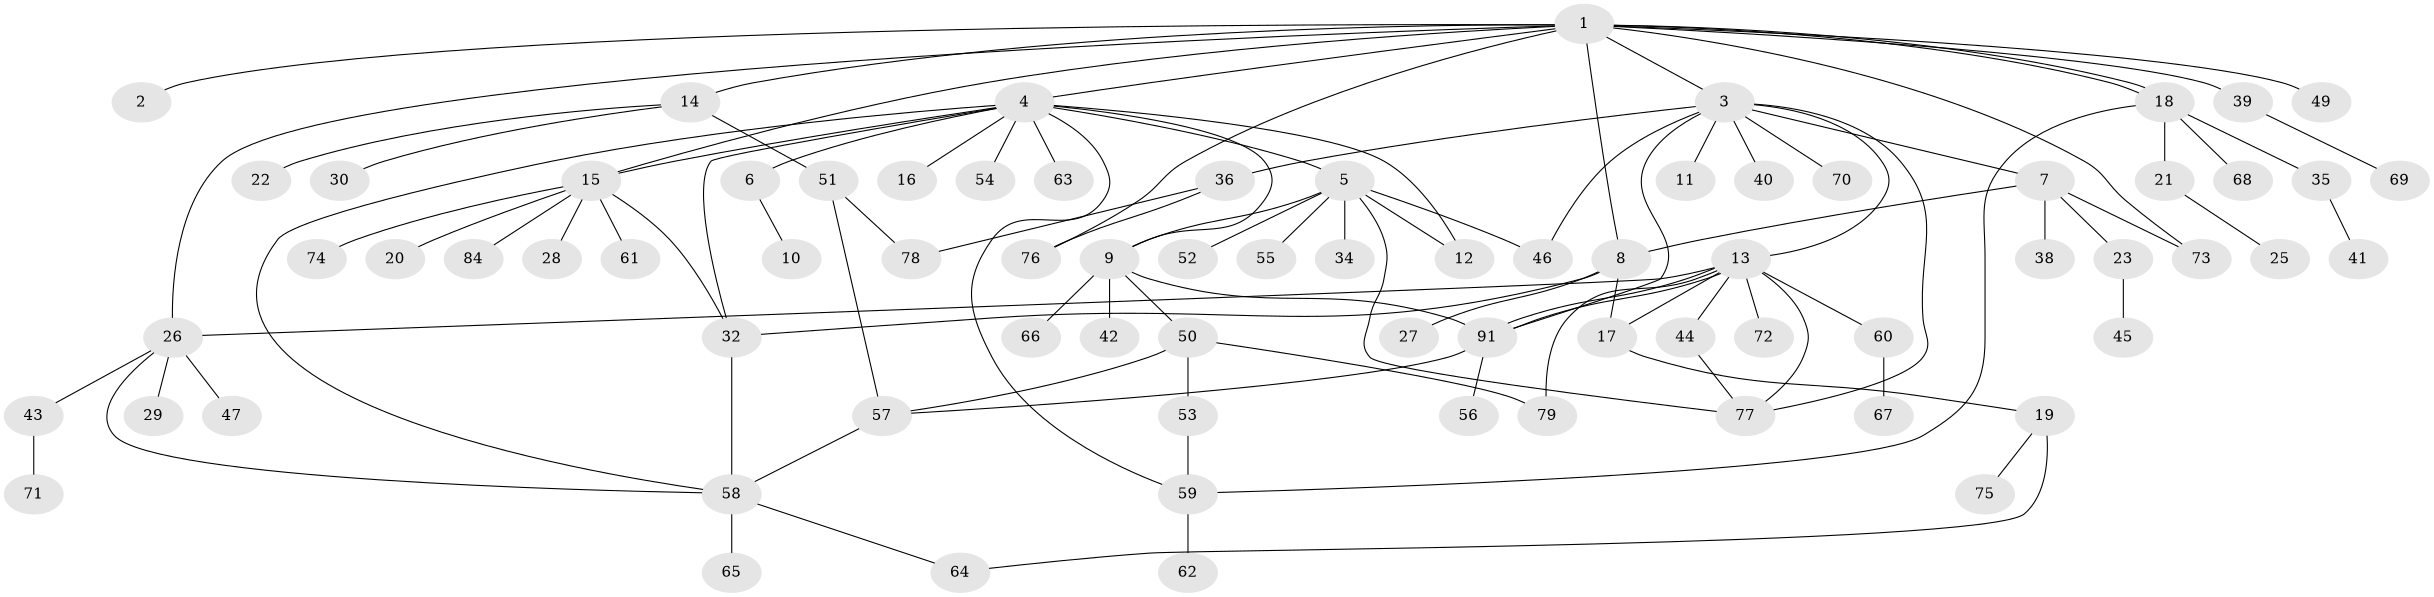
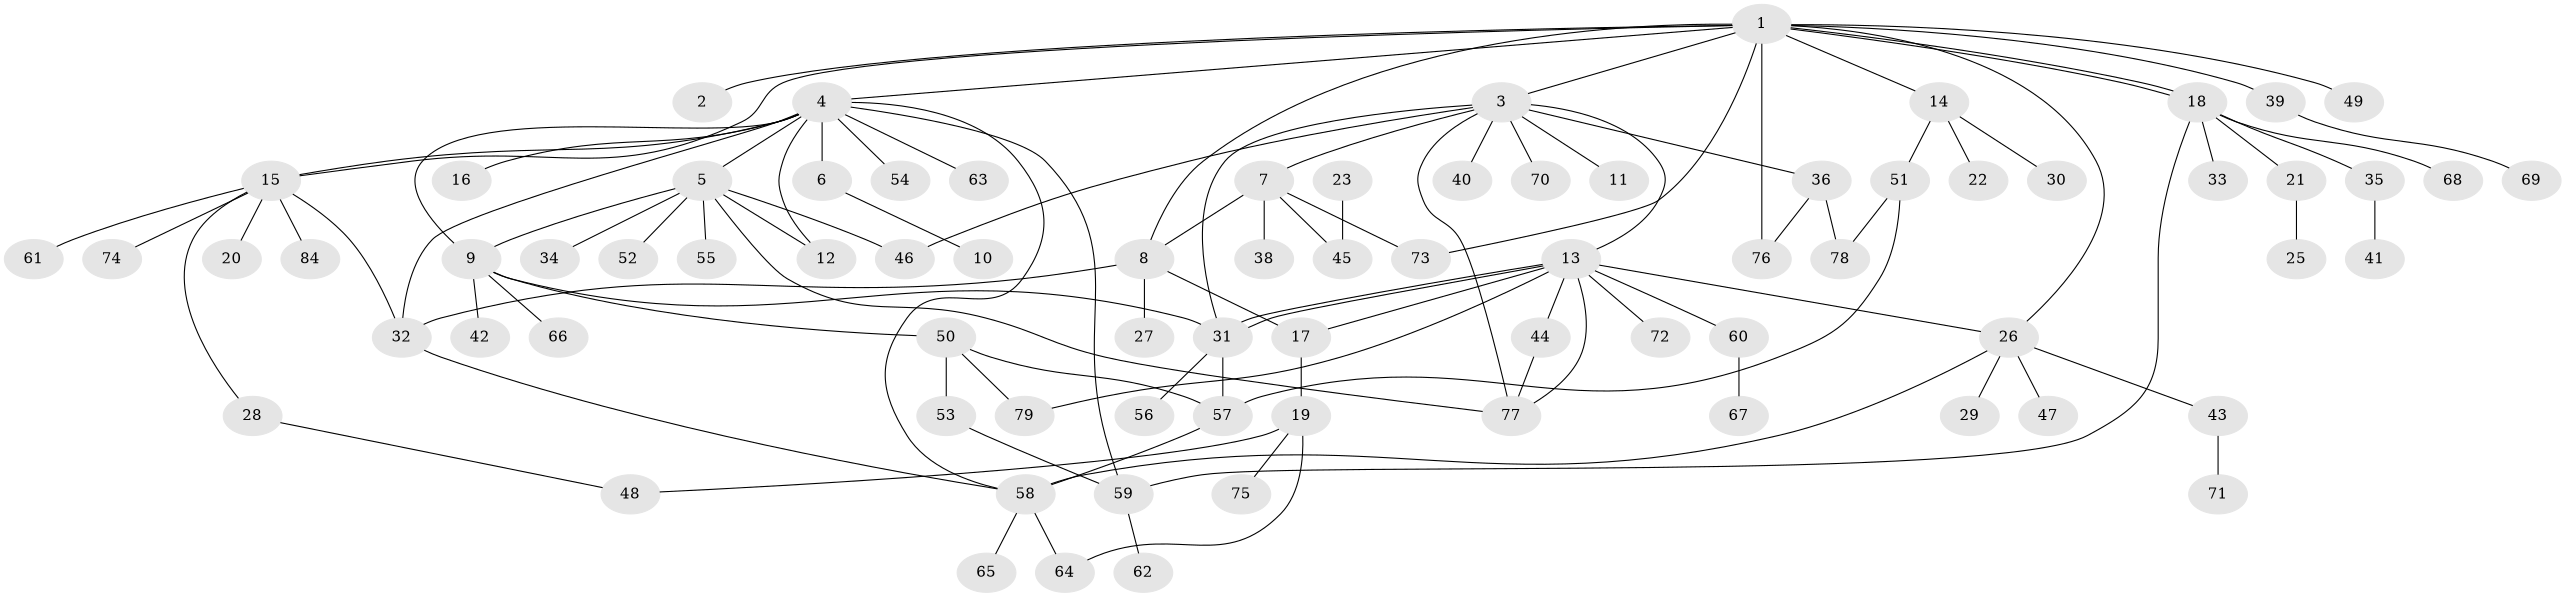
node "33": added
edge "7" -- "23": now "7" -- "45"
node "91": label "91" -> "31"
node "48": added
